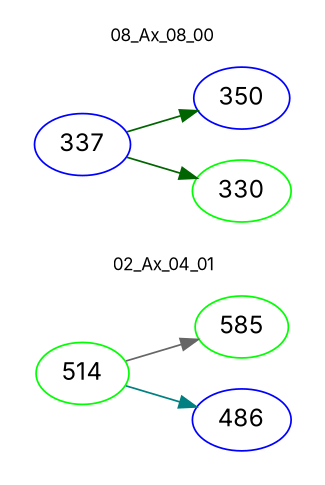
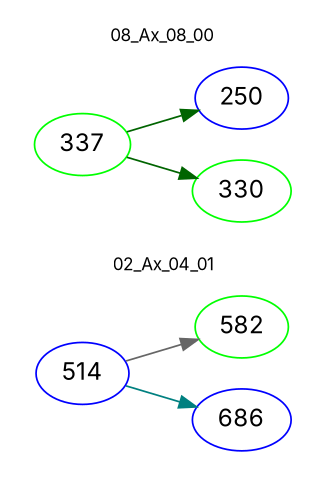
node "350": label "350" -> "250"
node "337": color blue -> green
node "585": label "585" -> "582"
node "514": color green -> blue
node "486": label "486" -> "686"
